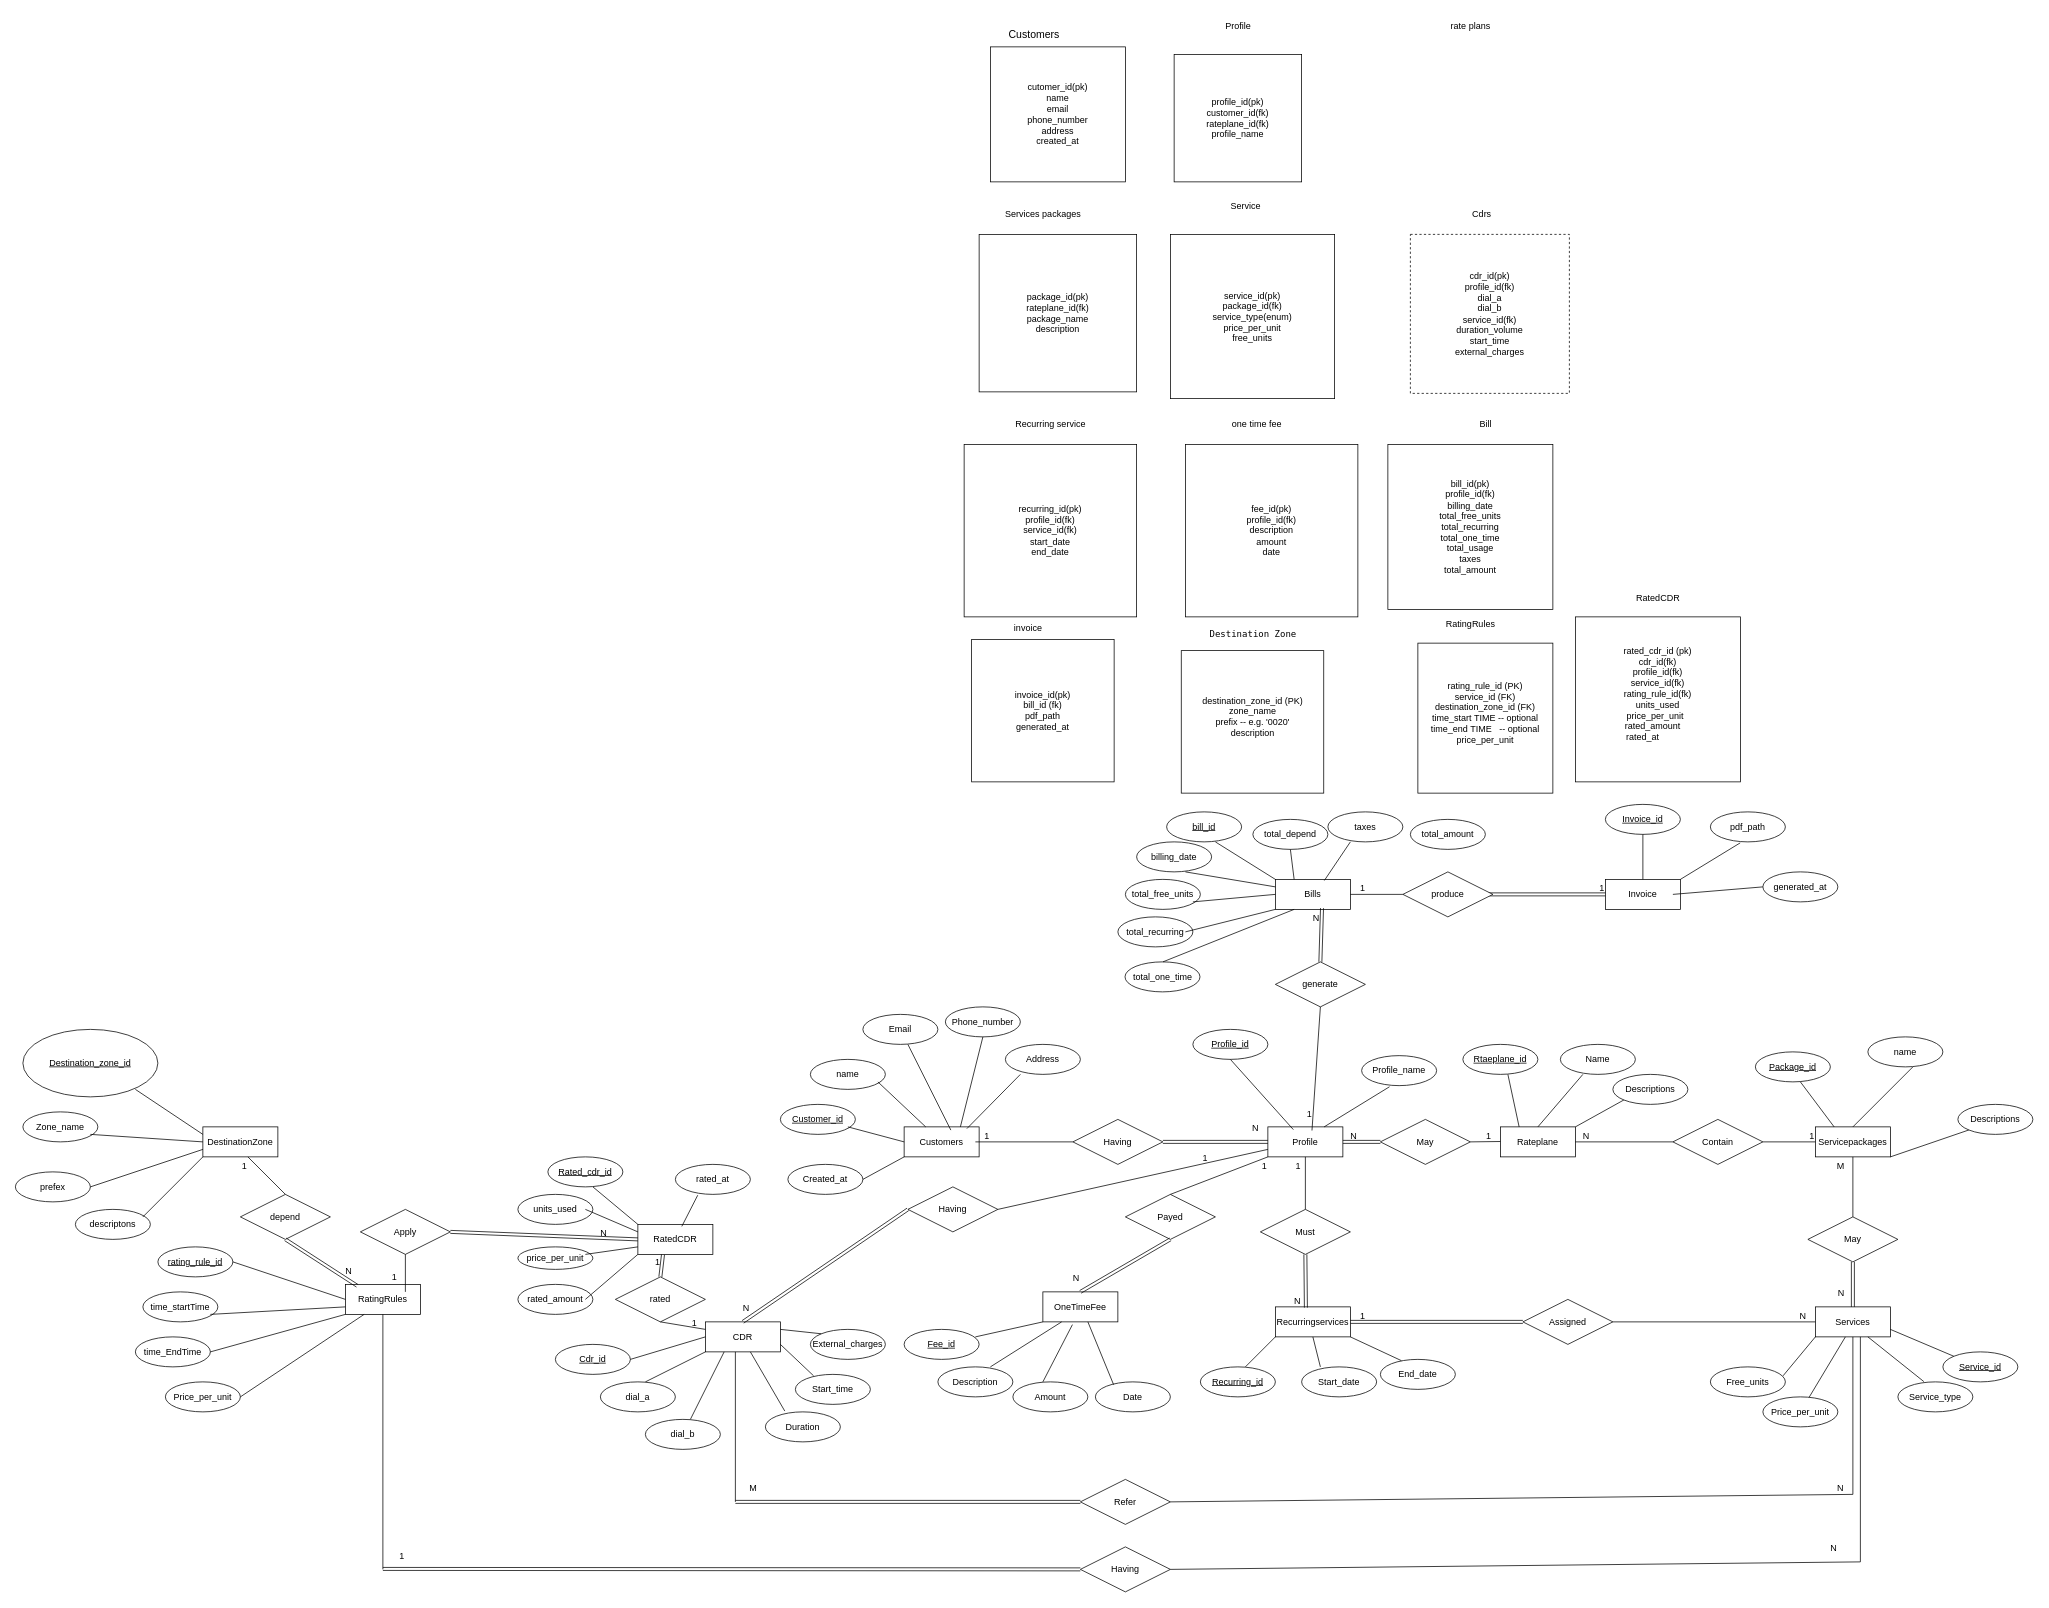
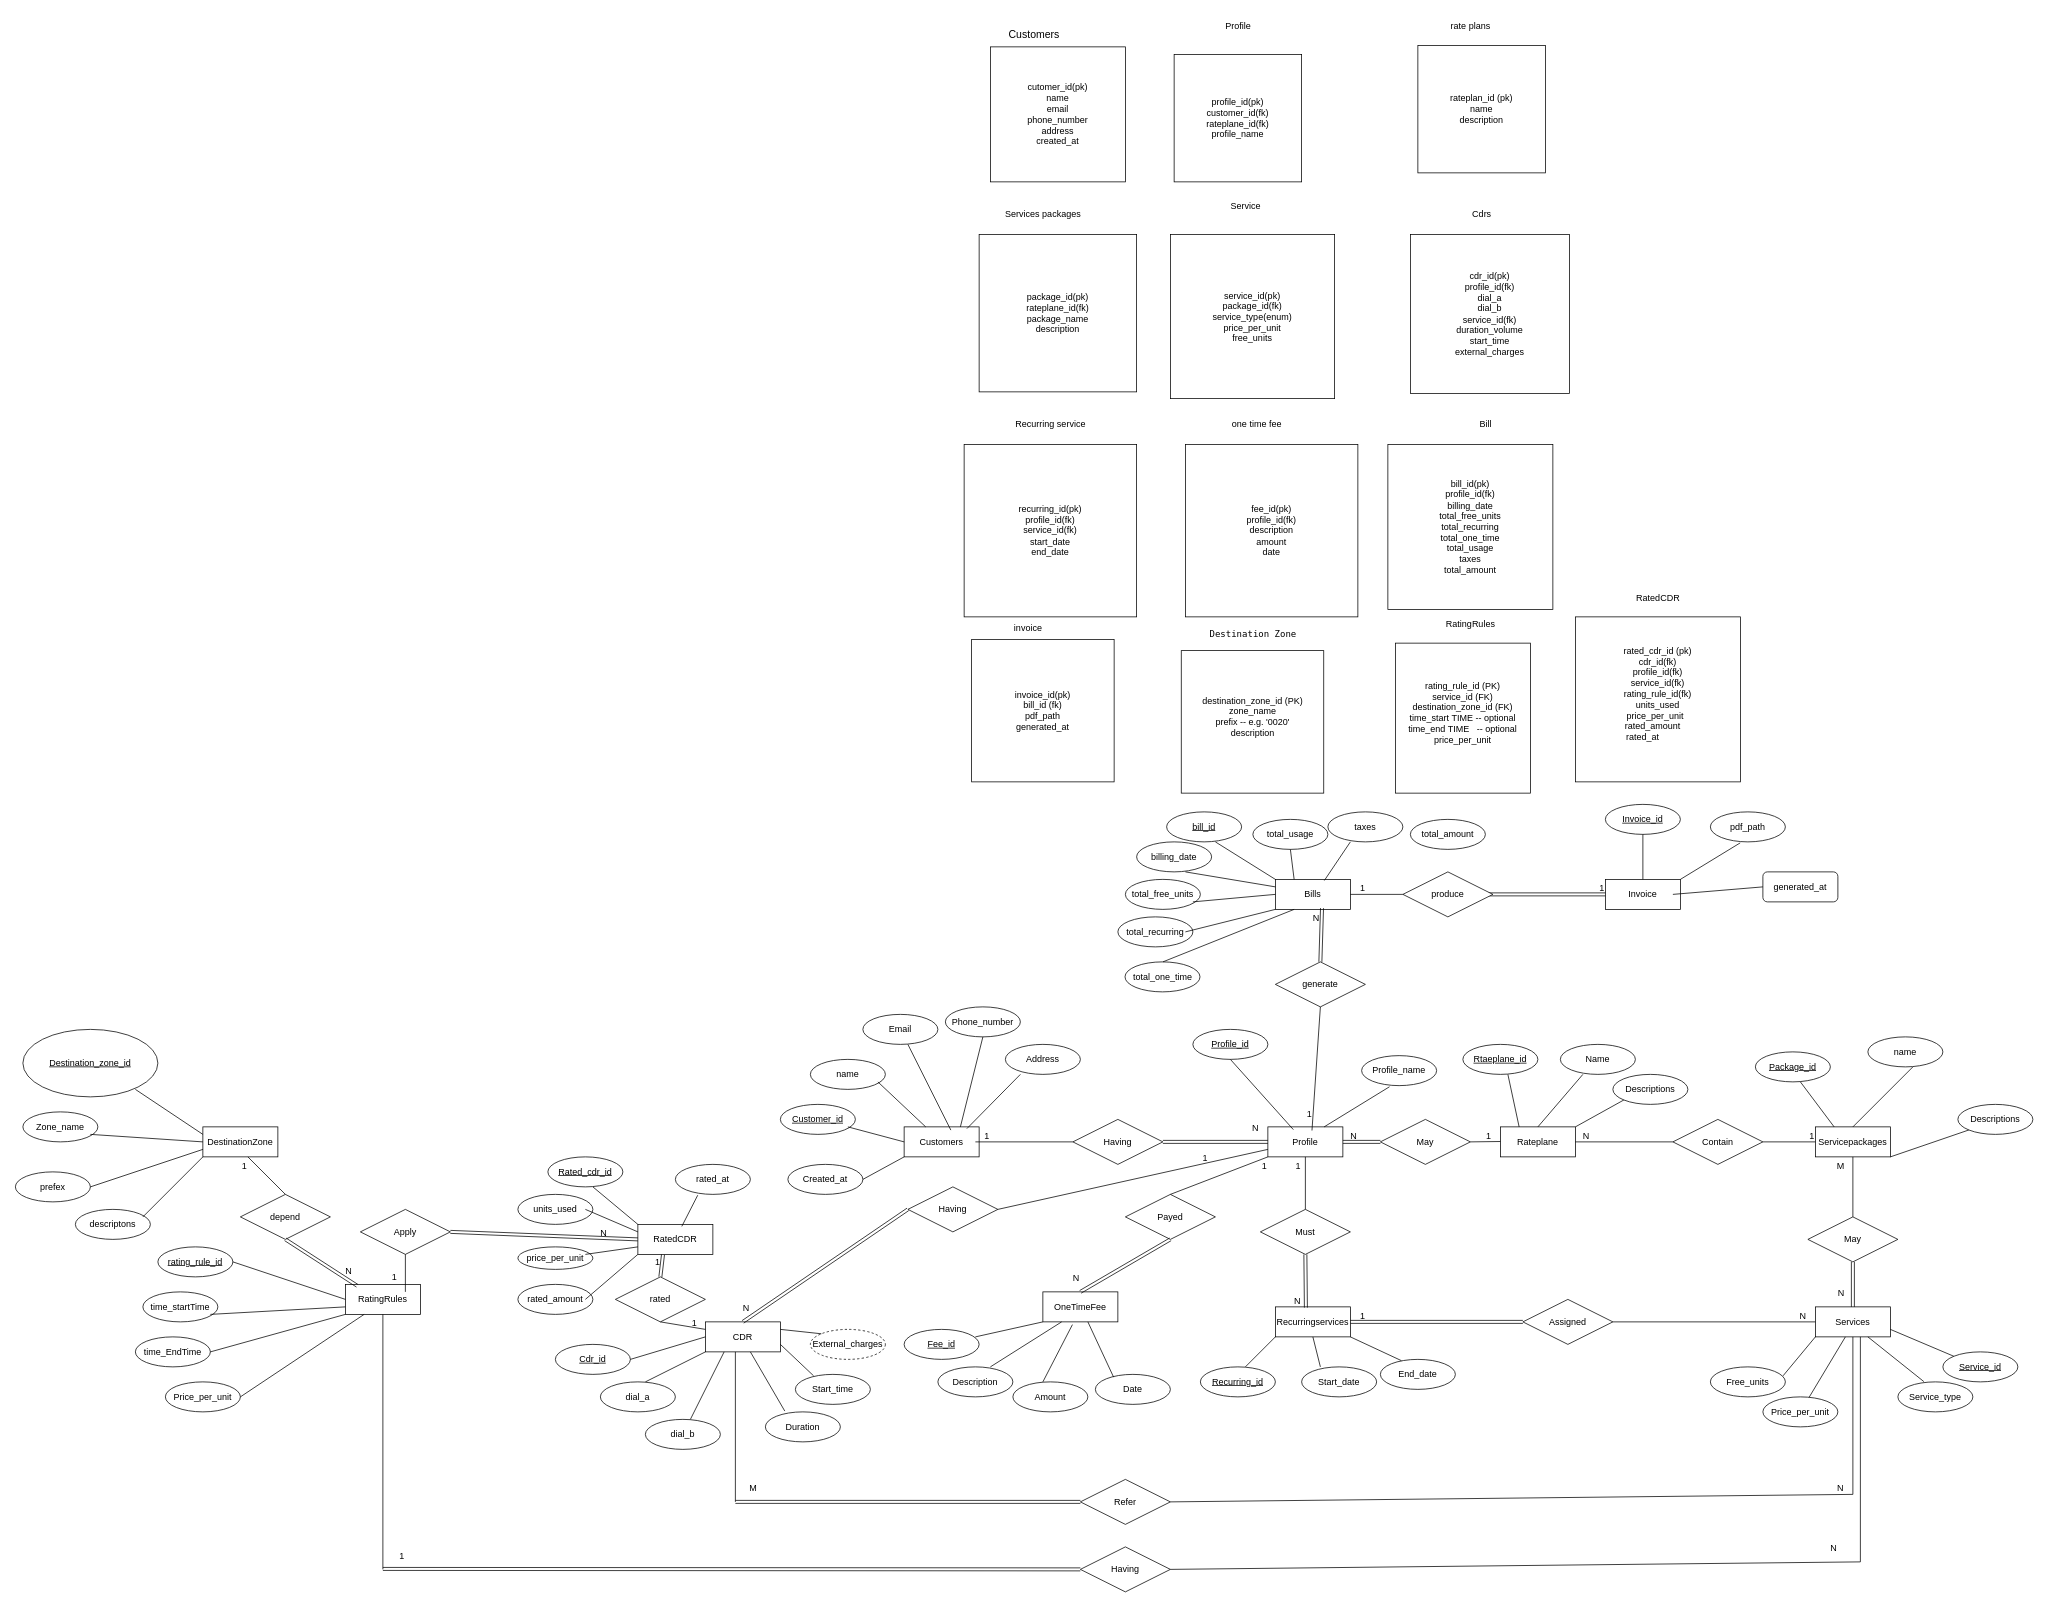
node "rateplan_id (pk) name description": added
node "cdr_id(pk) profile_id(fk) dial_a dial_b service_id(fk) duration_volume start_time external_charges": style dashed -> solid
node "rating_rule_id (PK) service_id (FK) destination_zone_id (FK) time_start TIME -- optional time_end TIME -- optional price_per_unit": moved (1485, 718) -> (1463, 718)
node "total_depend": label "total_depend" -> "total_usage"
node "generated_at": shape ellipse -> rounded rectangle
node "External_charges": style solid -> dashed
node "Date": moved (1133, 1397) -> (1133, 1389)
